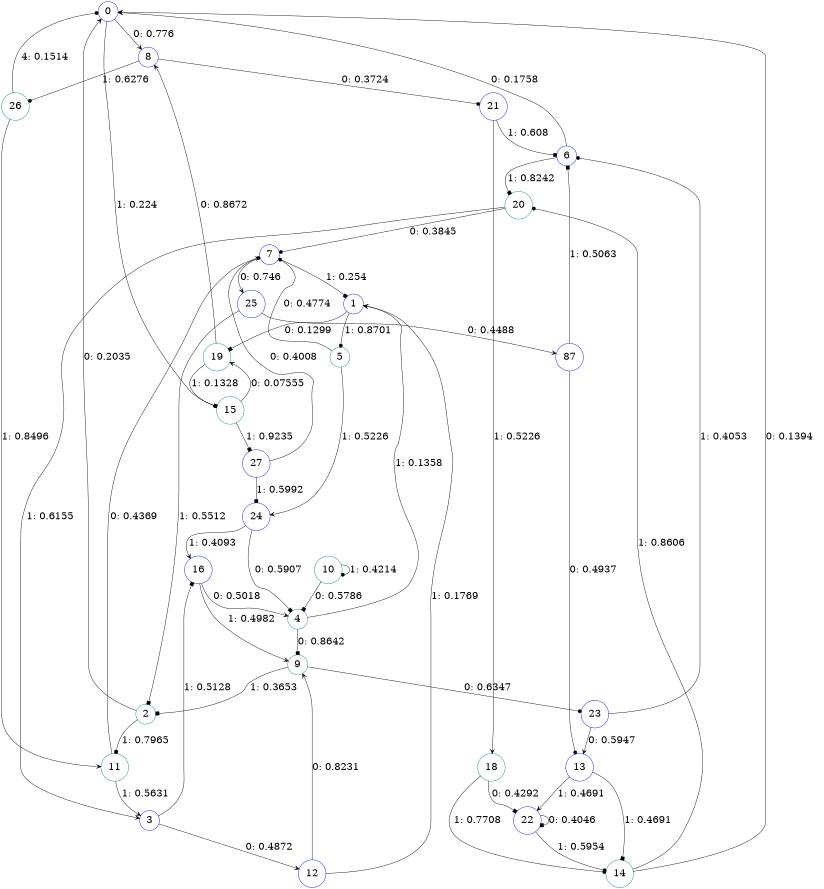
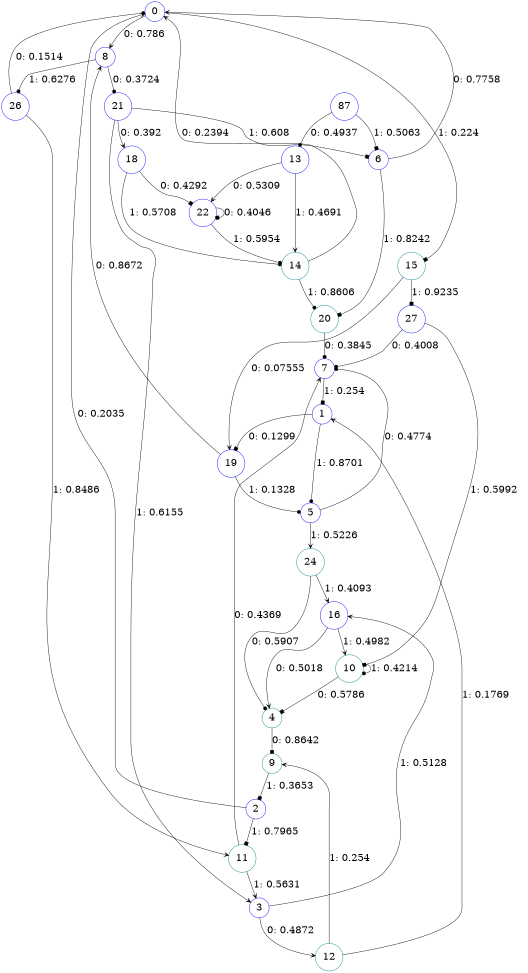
edge "0" -> "8": label "0: 0.776    " -> "0: 0.786    "
edge "26" -> "0": label "4: 0.1514   " -> "0: 0.1514   "
edge "6" -> "0": label "0: 0.1758   " -> "0: 0.7758   "
node "26": color teal -> blue
node "25": removed
node "19": color teal -> blue
node "5": color teal -> blue
edge "20" -> "3": now "21" -> "3"
edge "19" -> "15": now "19" -> "5"
edge "26" -> "11": label "1: 0.8496   " -> "1: 0.8486   "
edge "21" -> "18": label "1: 0.5226   " -> "0: 0.392    "
edge "14" -> "0": label "0: 0.1394   " -> "0: 0.2394   "
edge "27" -> "24": now "27" -> "10"
edge "4" -> "1": removed, label "1: 0.1358"
node "24": color blue -> teal
edge "24" -> "4": arrowhead box -> dot
edge "16" -> "9": now "16" -> "10"
edge "3" -> "16": arrowhead box -> vee
node "2": color teal -> blue
node "23": removed
edge "12" -> "9": label "0: 0.8231   " -> "1: 0.254    "
node "18": color teal -> blue
edge "13" -> "22": label "1: 0.4691   " -> "0: 0.5309   "
edge "13" -> "14": arrowhead box -> vee
edge "18" -> "14": label "1: 0.7708   " -> "1: 0.5708   "
node "12": color blue -> teal
